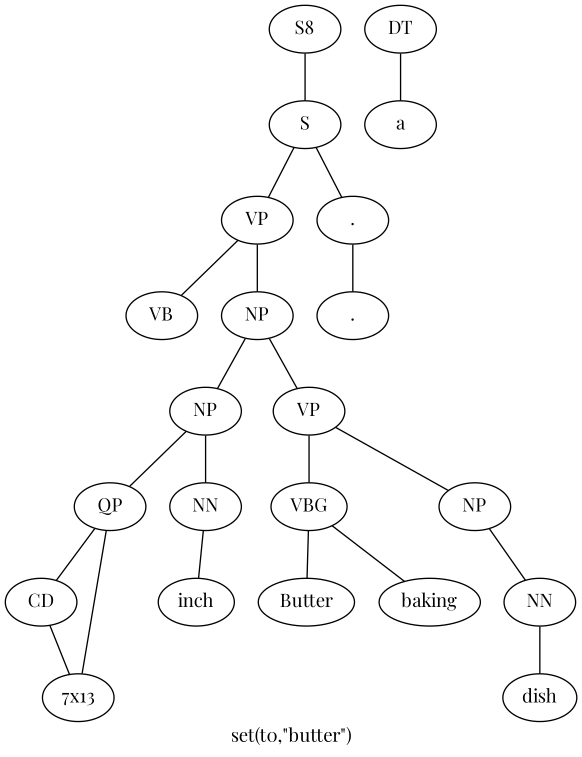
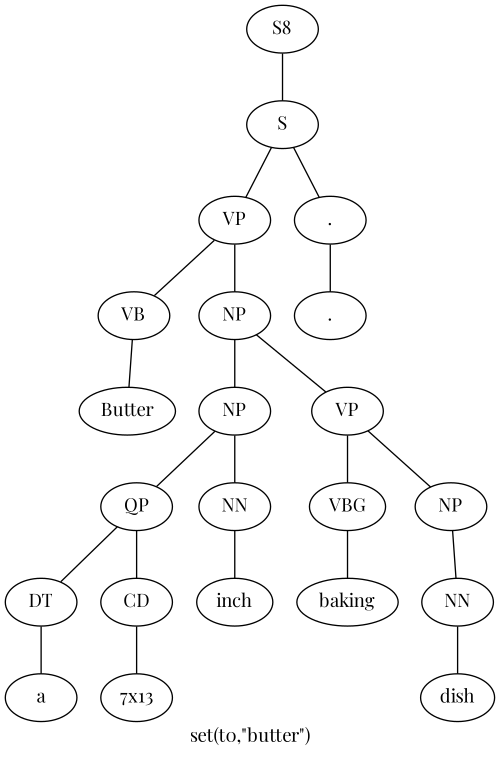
edge "VBG" -- "Butter": now "VB" -- "Butter"
edge "QP" -- "7x13": now "QP" -- "DT"
